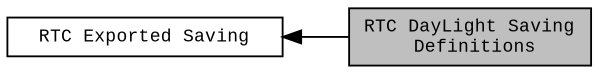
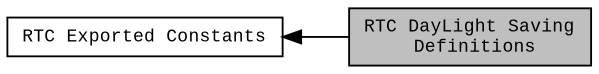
node "RTC Exported Saving": label "RTC Exported Saving" -> "RTC Exported Constants"
